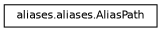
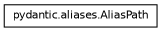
node "aliases.aliases.AliasPath": label "aliases.aliases.AliasPath" -> "pydantic.aliases.AliasPath"
